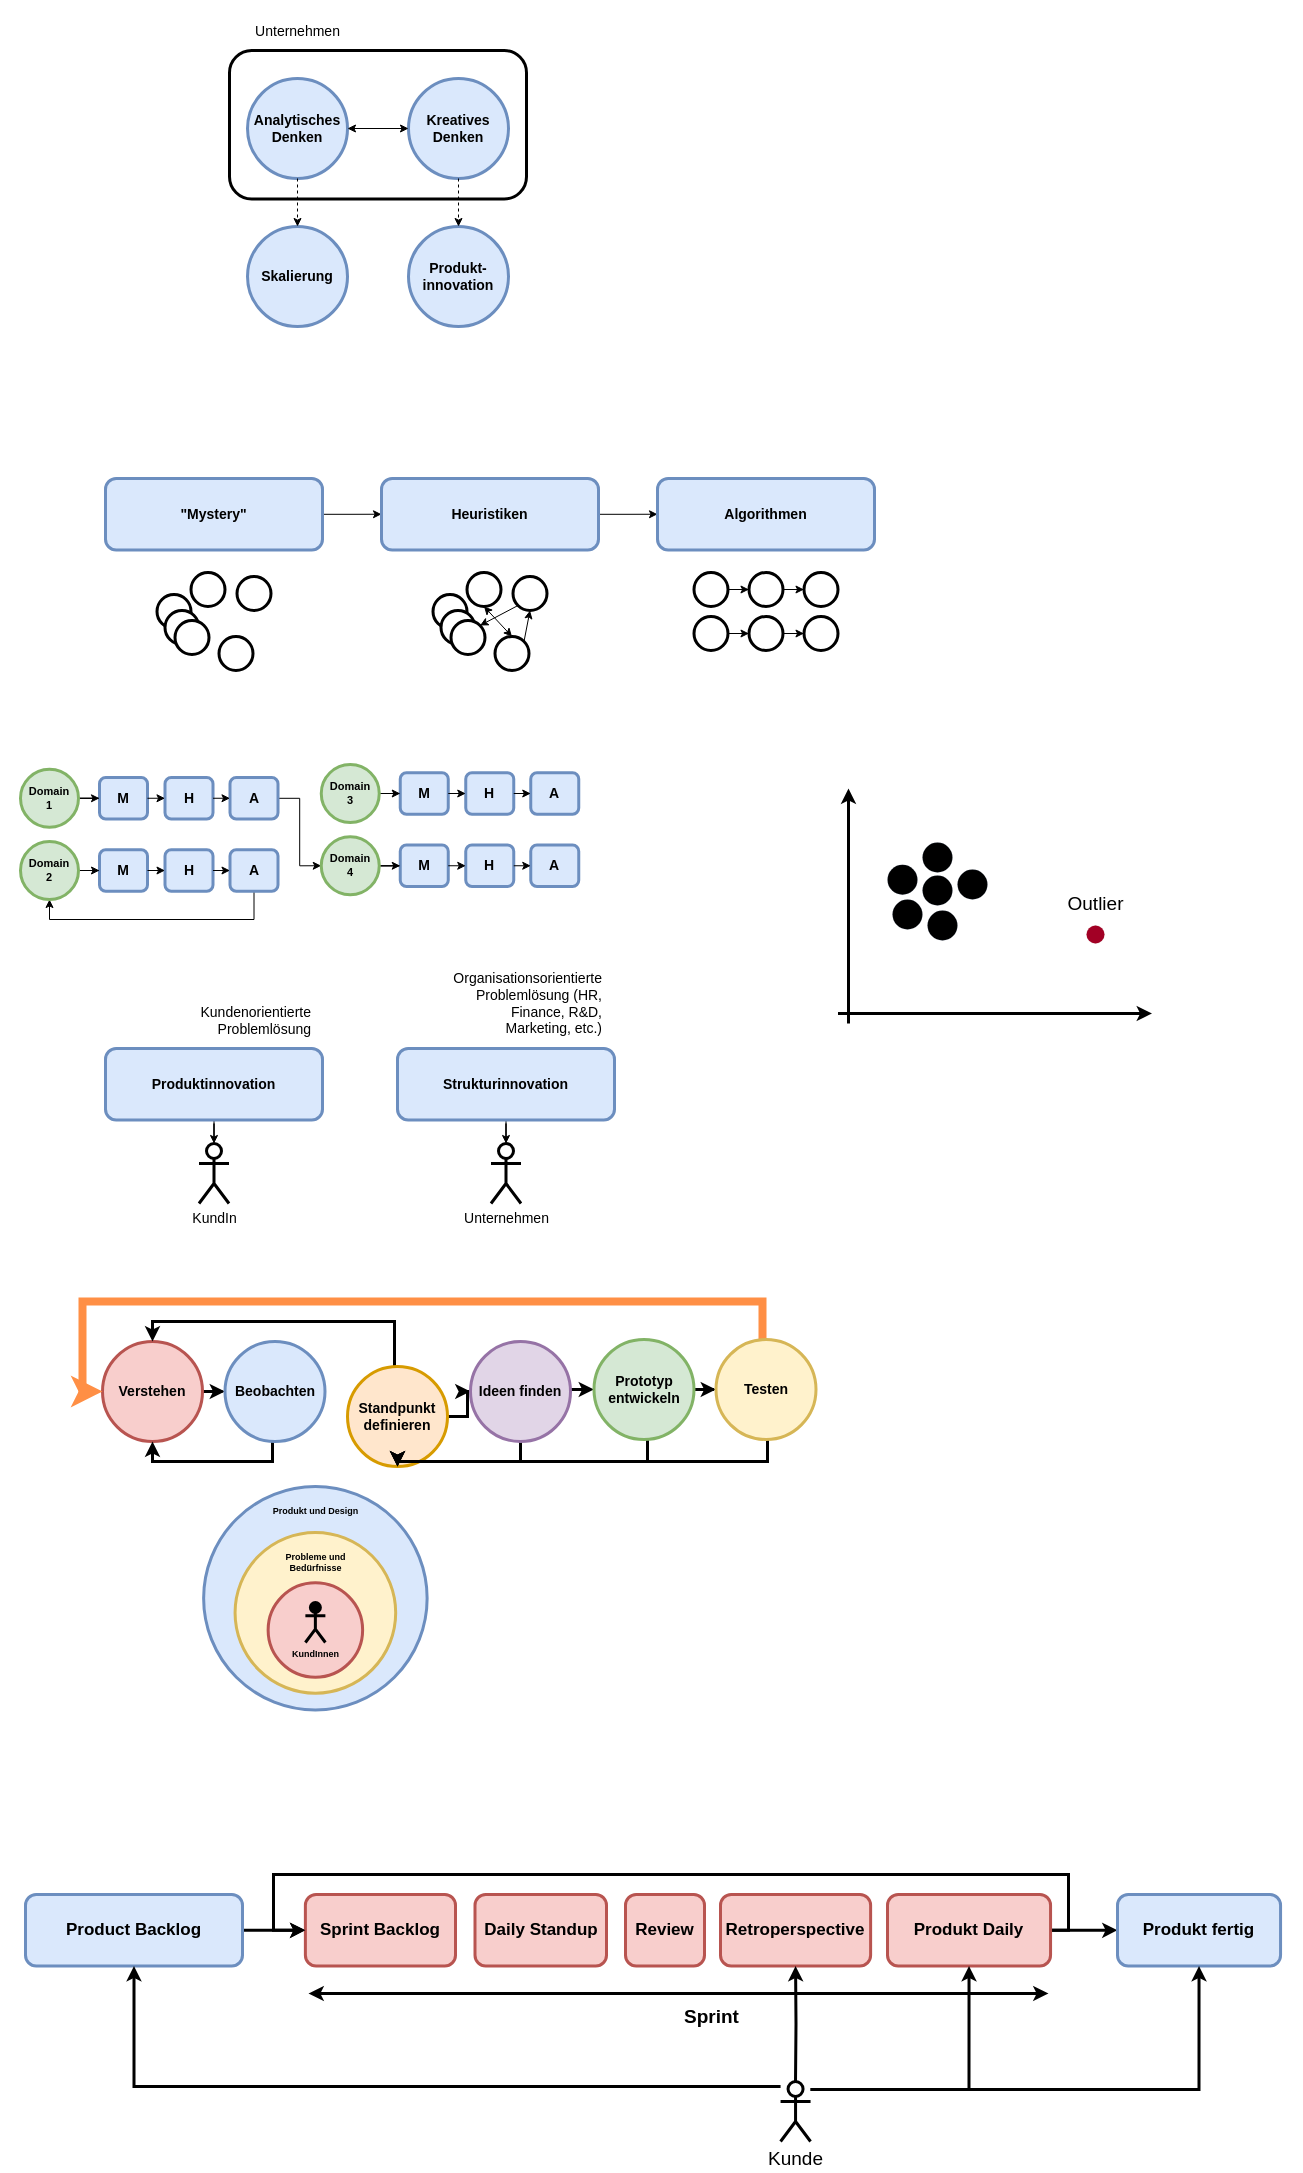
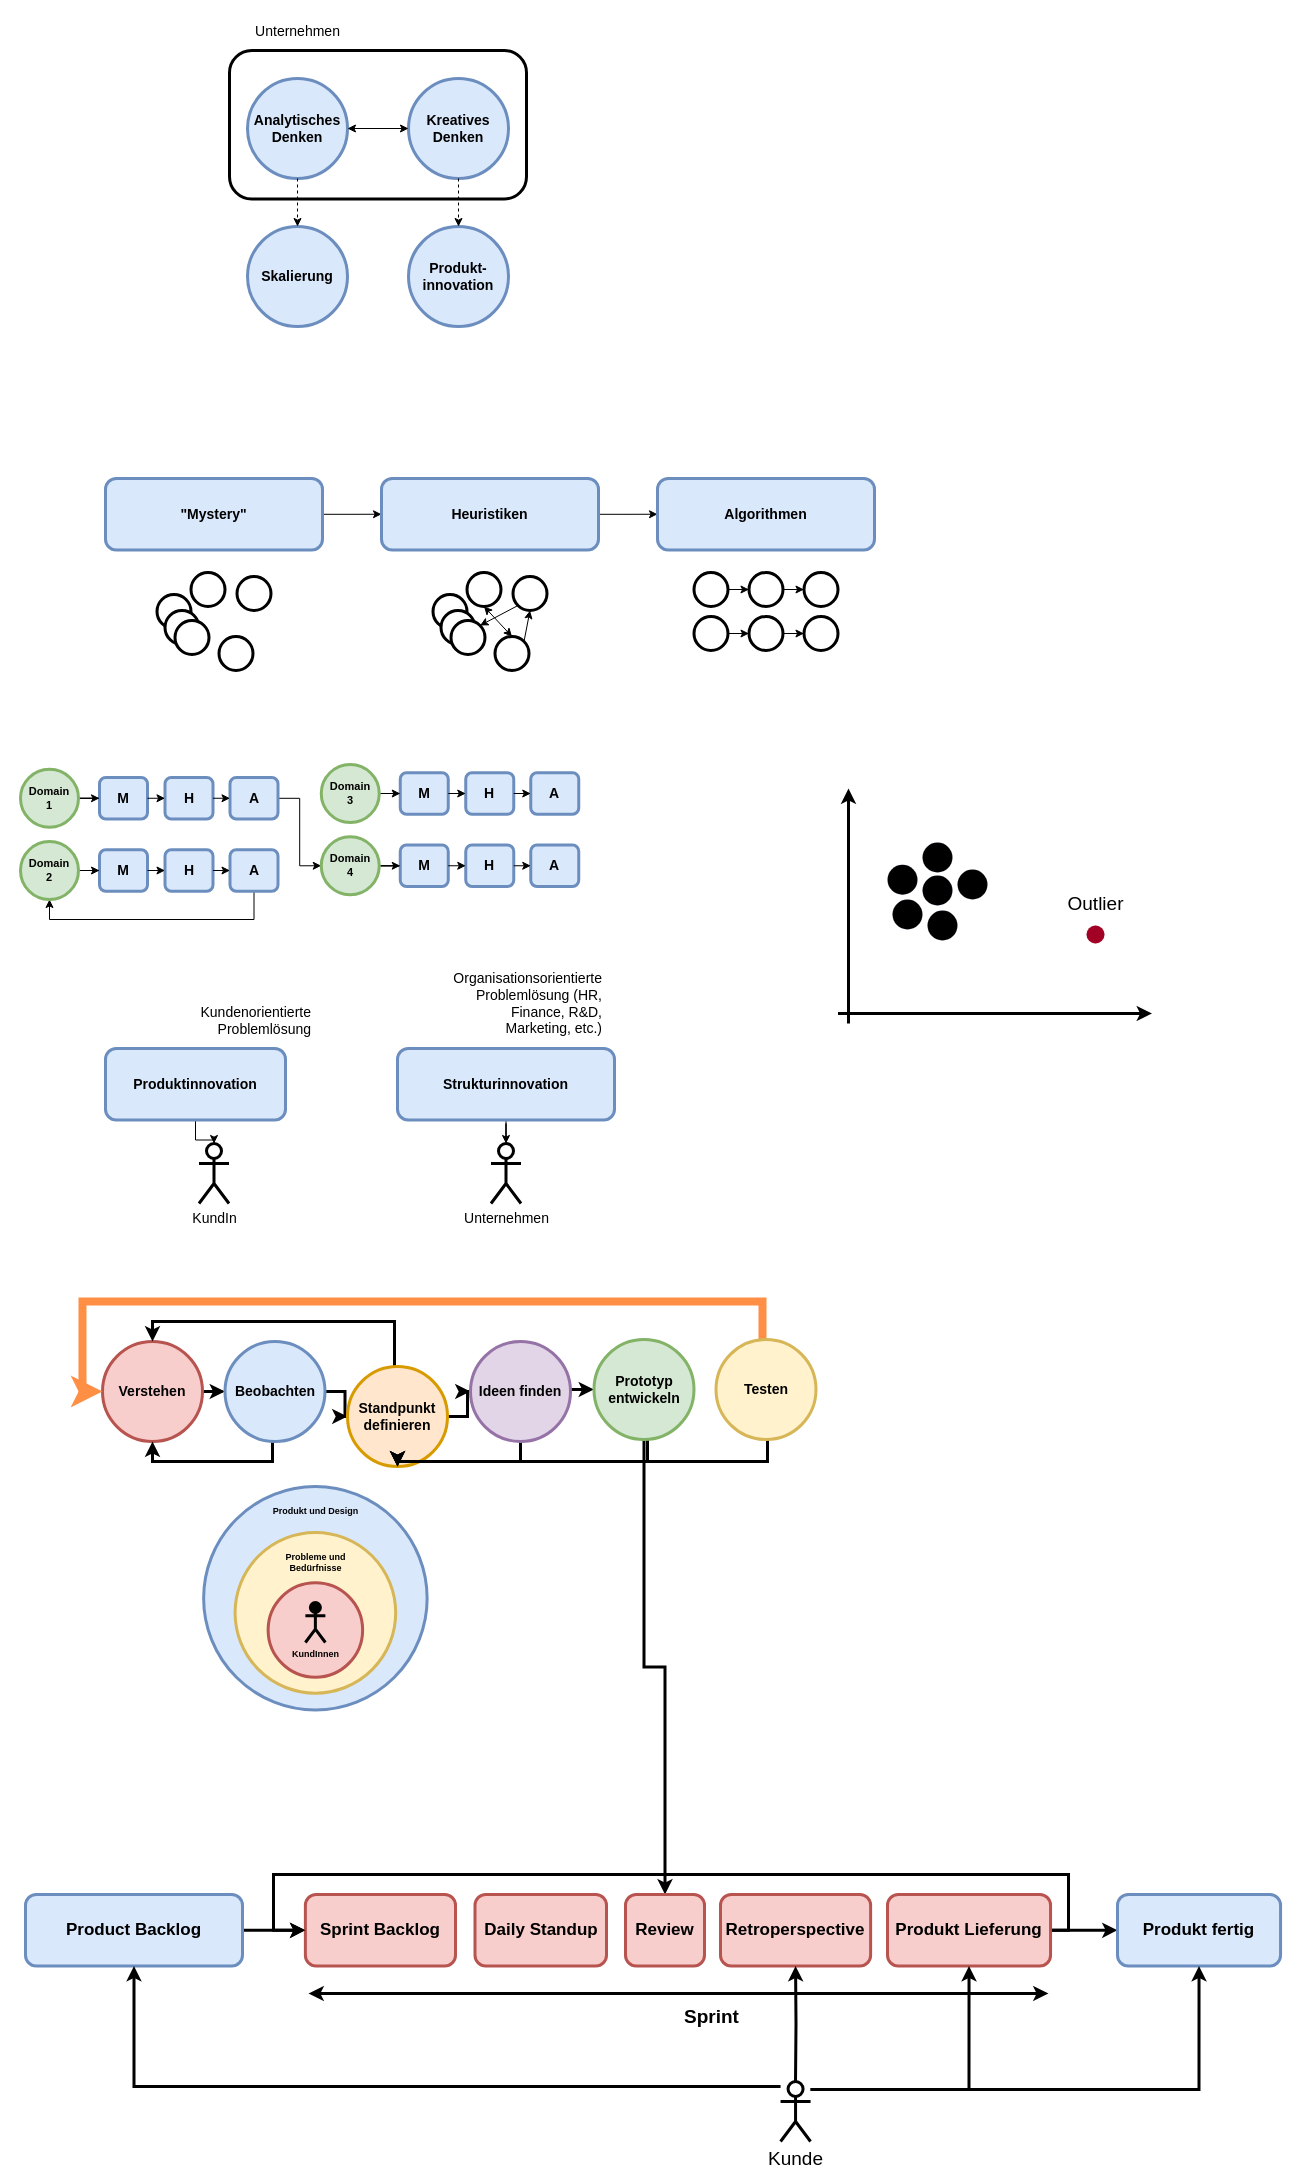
node "Produktinnovation": size 217x72 -> 180x72
edge "Prototyp entwickeln" -> "Testen": now "Prototyp entwickeln" -> "Review"
edge "Beobachten" -> "Standpunkt definieren": added
node "Produkt Daily": label "Produkt Daily" -> "Produkt Lieferung"
